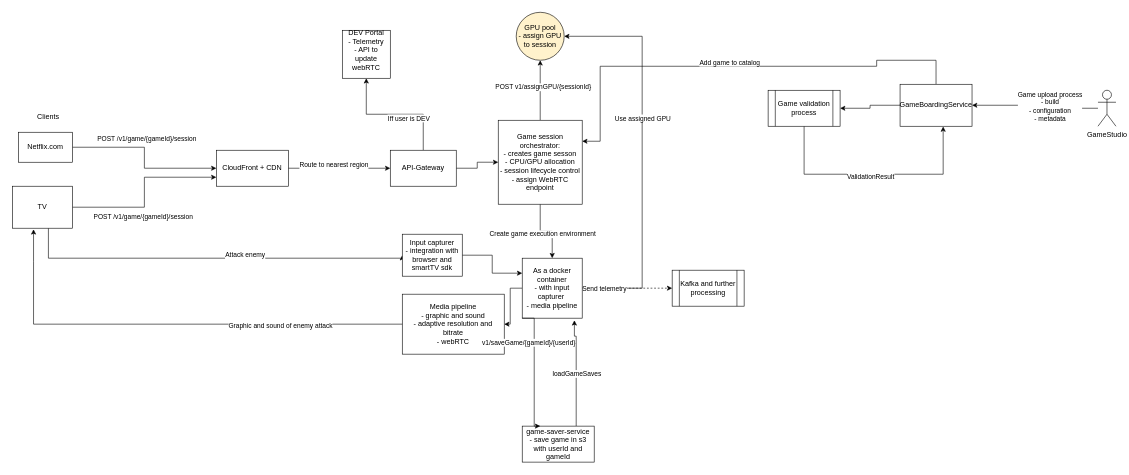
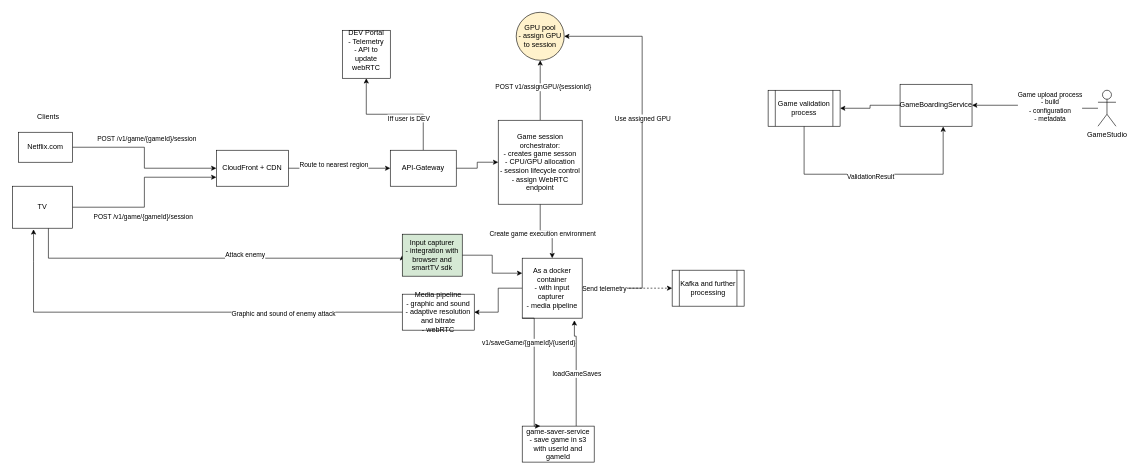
edge "GameBoardingService" -> "Game session orchestrator: - creates game sesson - CPU/GPU allocation - session lifecycle control - assign WebRTC endpoint": removed, label "Add game to catalog"
node "Input capturer - integration with browser and smartTV sdk": fillcolor #ffffff -> #d5e8d4
node "Media pipeline - graphic and sound - adaptive resolution and bitrate - webRTC": size 102x60 -> 72x36
